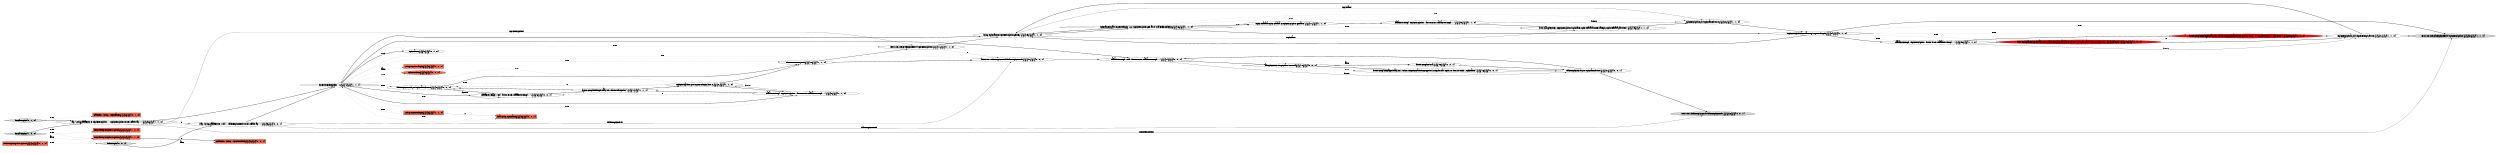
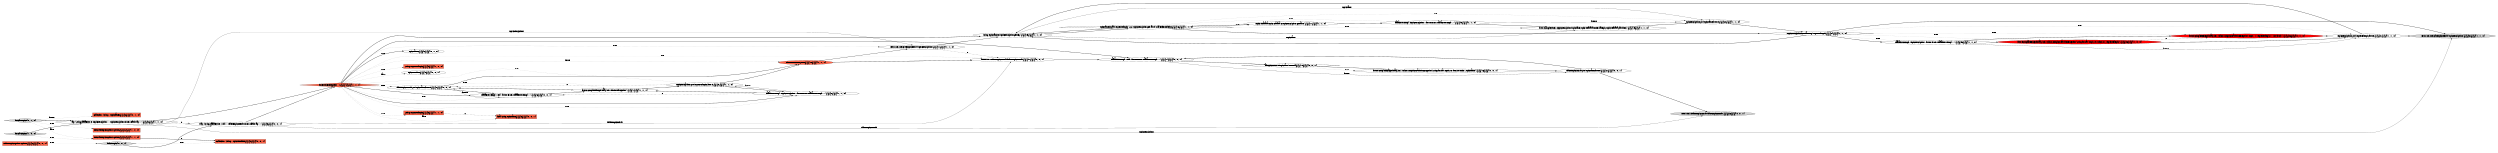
edge "timeoutNextRequests > 0@@@4@@@['1', '1', '1']" -> "--timeoutNextRequests@@@10@@@['1', '1', '1']": label "true" -> "future"
node "--timeoutNextRequests@@@10@@@['1', '1', '1']": fillcolor white -> tomato
node "future.complete(null)@@@19@@@['0', '0', '1']": removed
edge "timeoutNextRequests > 0@@@4@@@['1', '1', '1']" -> "String requestedTopic@@@5@@@['1', '0', '0']": label "false" -> "true"
node "topicsToDelete@@@5@@@['0', '0', '1']": fillcolor tomato -> white
edge "timeoutNextRequests > 0@@@4@@@['1', '1', '1']" -> "topicsToDelete@@@5@@@['0', '0', '1']": label "true" -> "false"
node "timeoutNextRequests > 0@@@4@@@['1', '1', '1']": fillcolor white -> tomato
edge "String requestedTopic@@@5@@@['1', '1', '0']" -> "timeoutNextRequests > 0@@@4@@@['1', '1', '1']": reversed
edge "timeoutNextRequests > 0@@@4@@@['1', '1', '1']" -> "final String topicName@@@5@@@['0', '0', '1']": label "true" -> "false"
edge "describeTopics['0', '1', '0']" -> "Collection<String> topicNames@@@2@@@['0', '1', '0']": label "true" -> "future"
edge "describeTopics['0', '1', '0']" -> "DescribeTopicsOptions options@@@2@@@['1', '1', '0']": label "true" -> "false"
edge "describeTopics['1', '0', '0']" -> "DescribeTopicsOptions options@@@2@@@['1', '0', '0']": now "describeTopics['0', '1', '0']" -> "DescribeTopicsOptions options@@@2@@@['1', '0', '0']"
edge "describeTopics['1', '0', '0']" -> "DescribeTopicsOptions options@@@2@@@['1', '1', '0']": label "false" -> "true"
edge "deleteTopics['0', '0', '1']" -> "Collection<String> topicsToDelete@@@2@@@['0', '0', '1']": label "false" -> "true"
